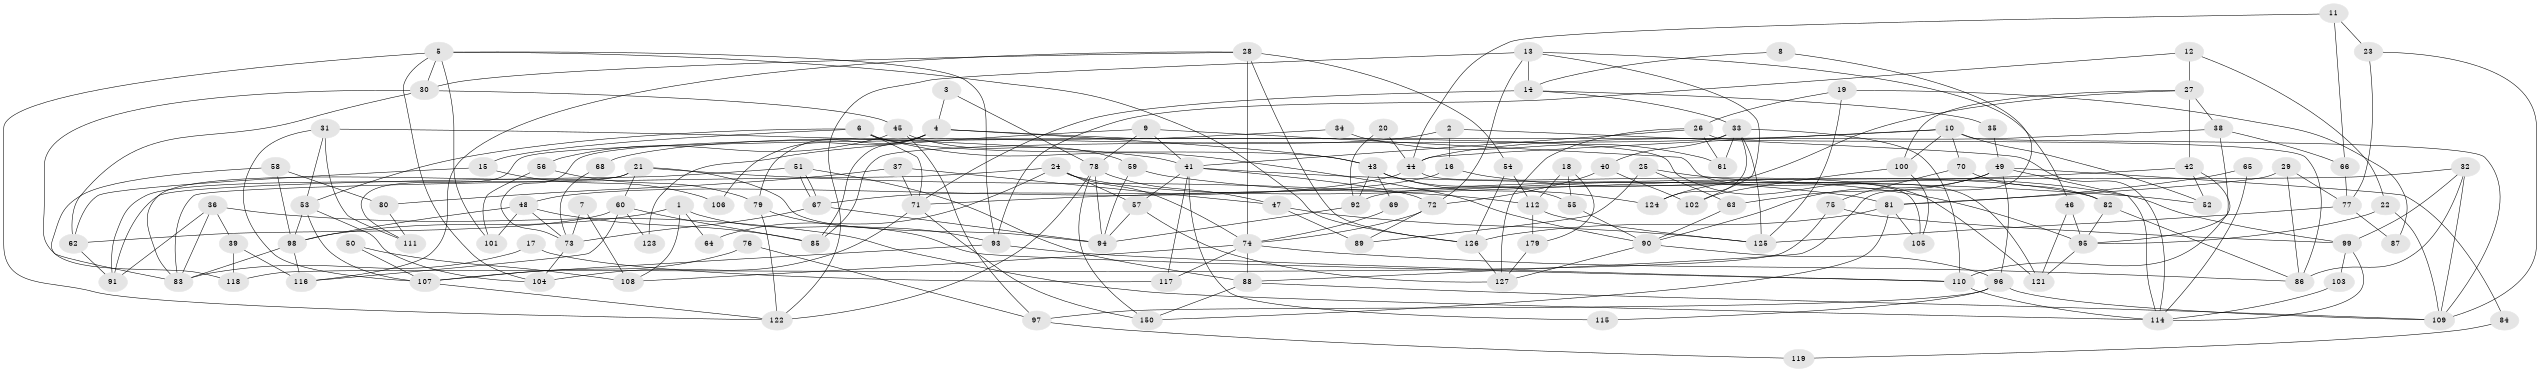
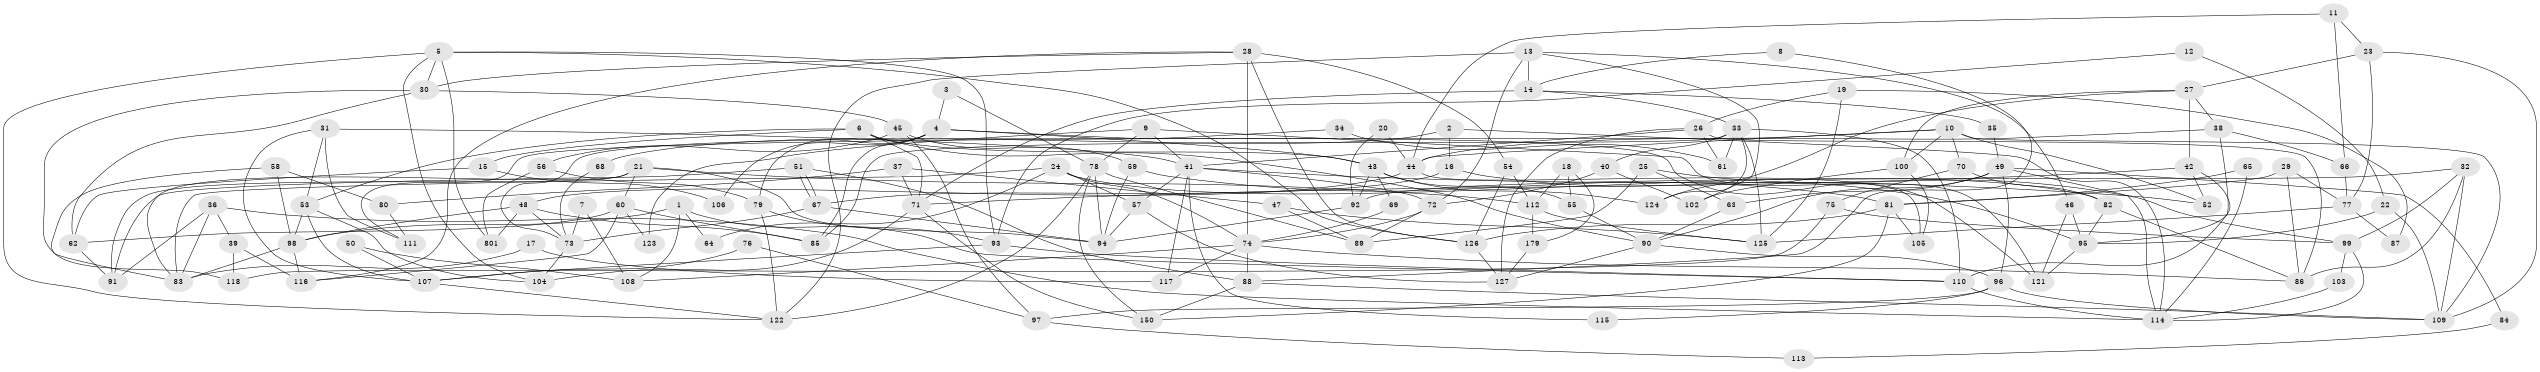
edge "12" -- "27": now "23" -- "27"
edge "78" -- "47": now "78" -- "89"
node "101": label "101" -> "801"
node "119": label "119" -> "113"
